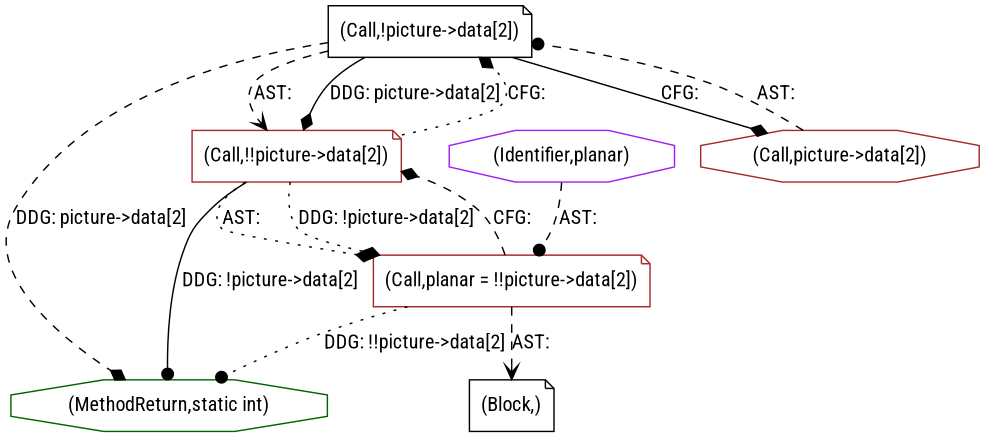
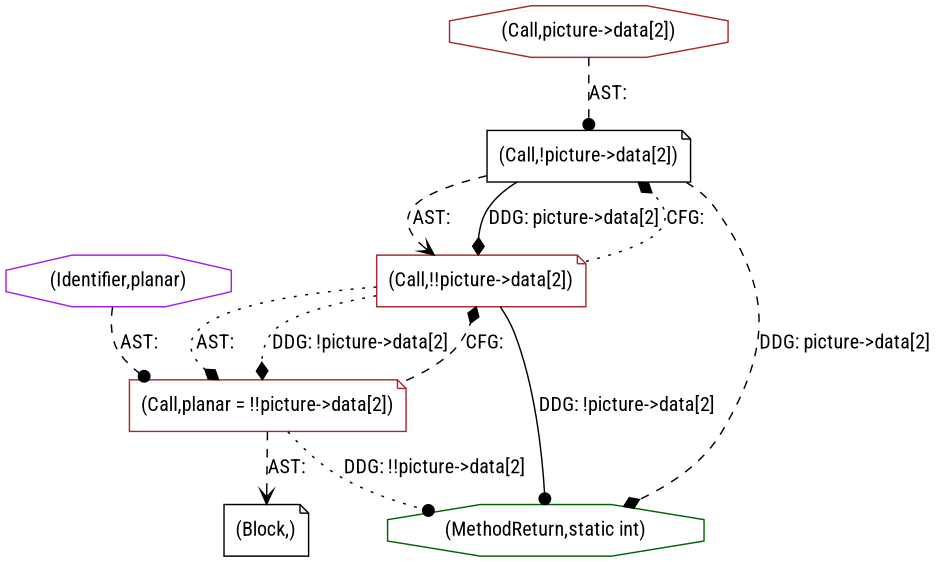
edge "(Call,!picture->data[2])" -> "(Call,picture->data[2])": removed, label "CFG:"
